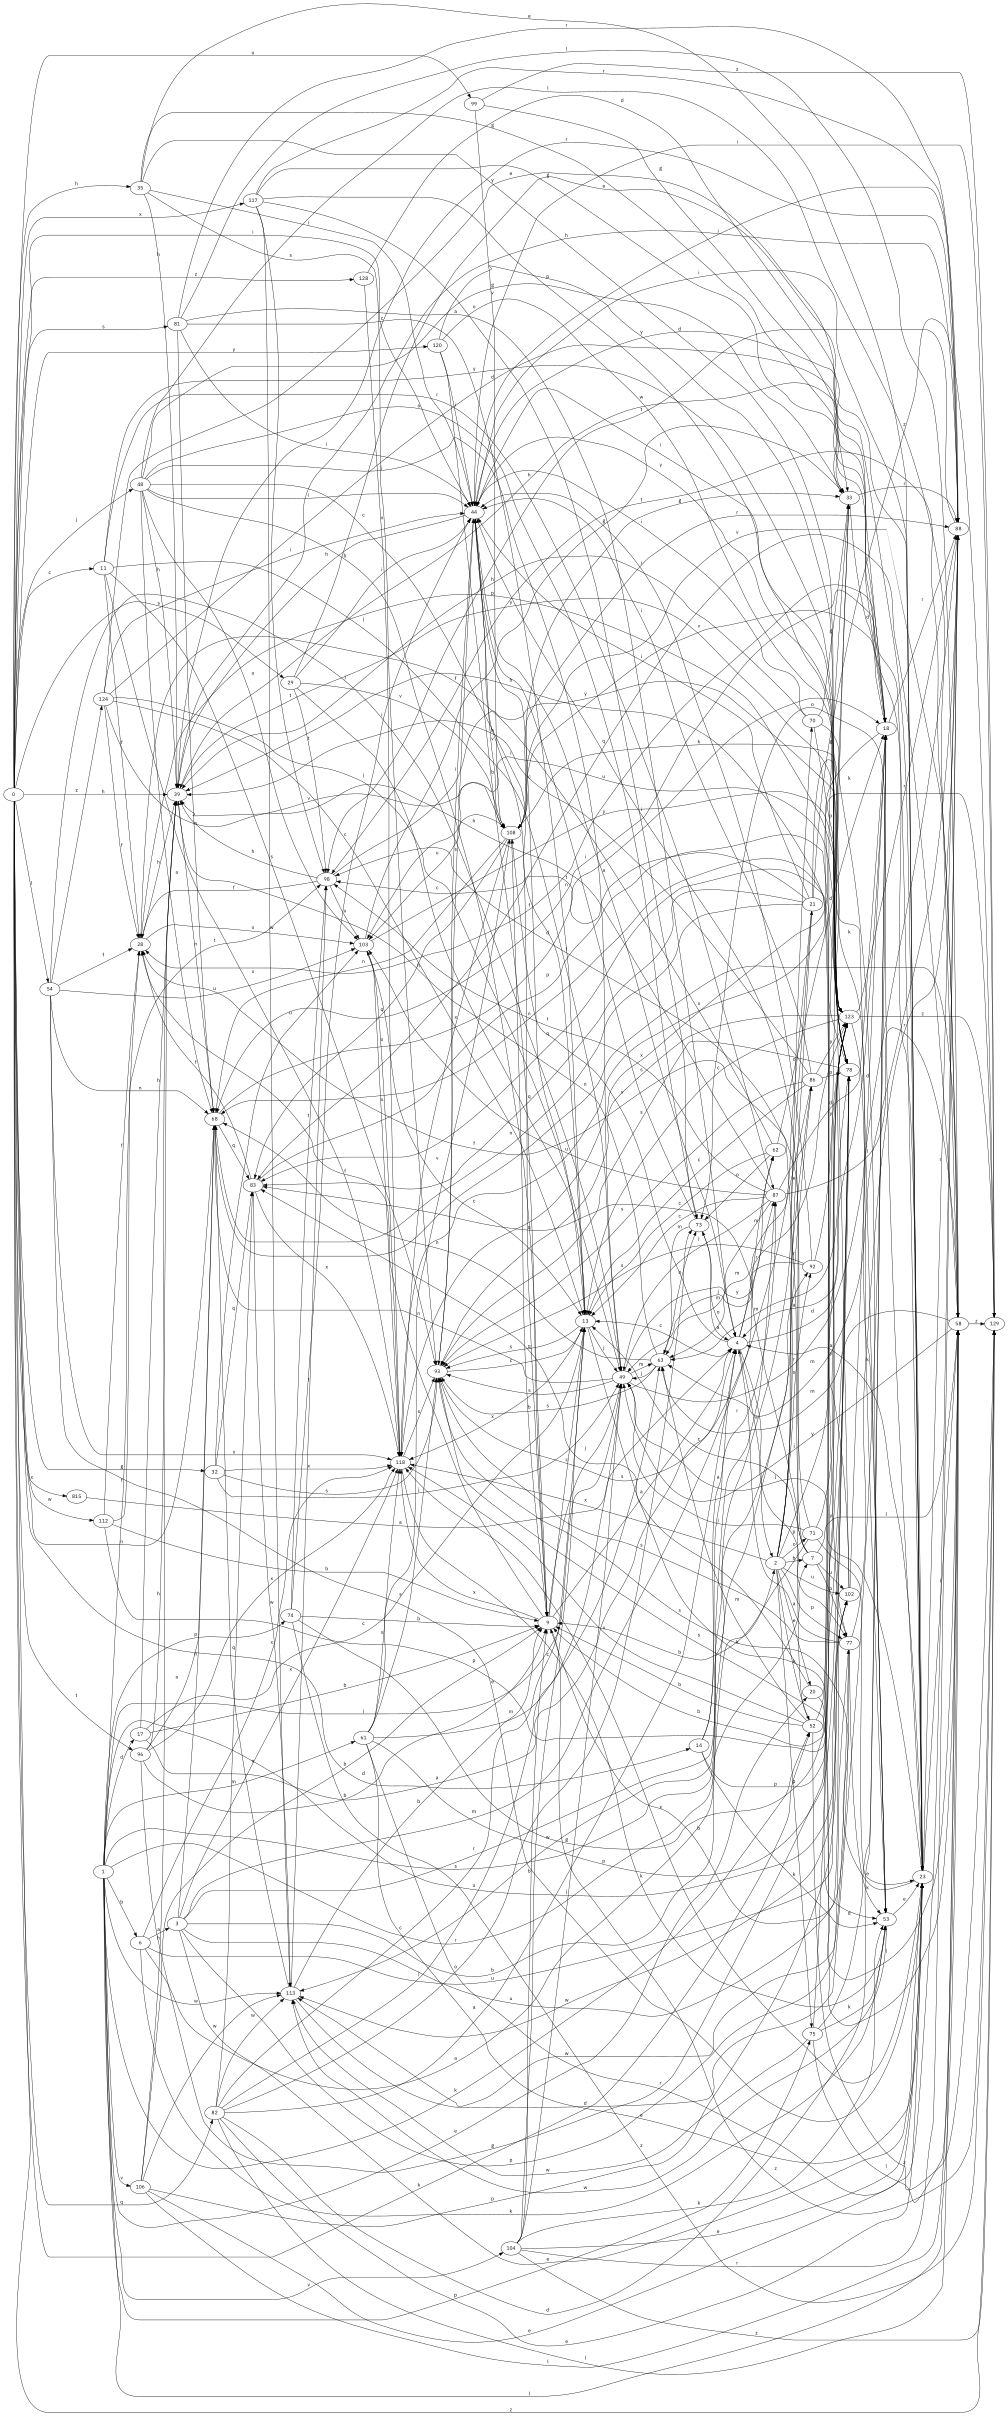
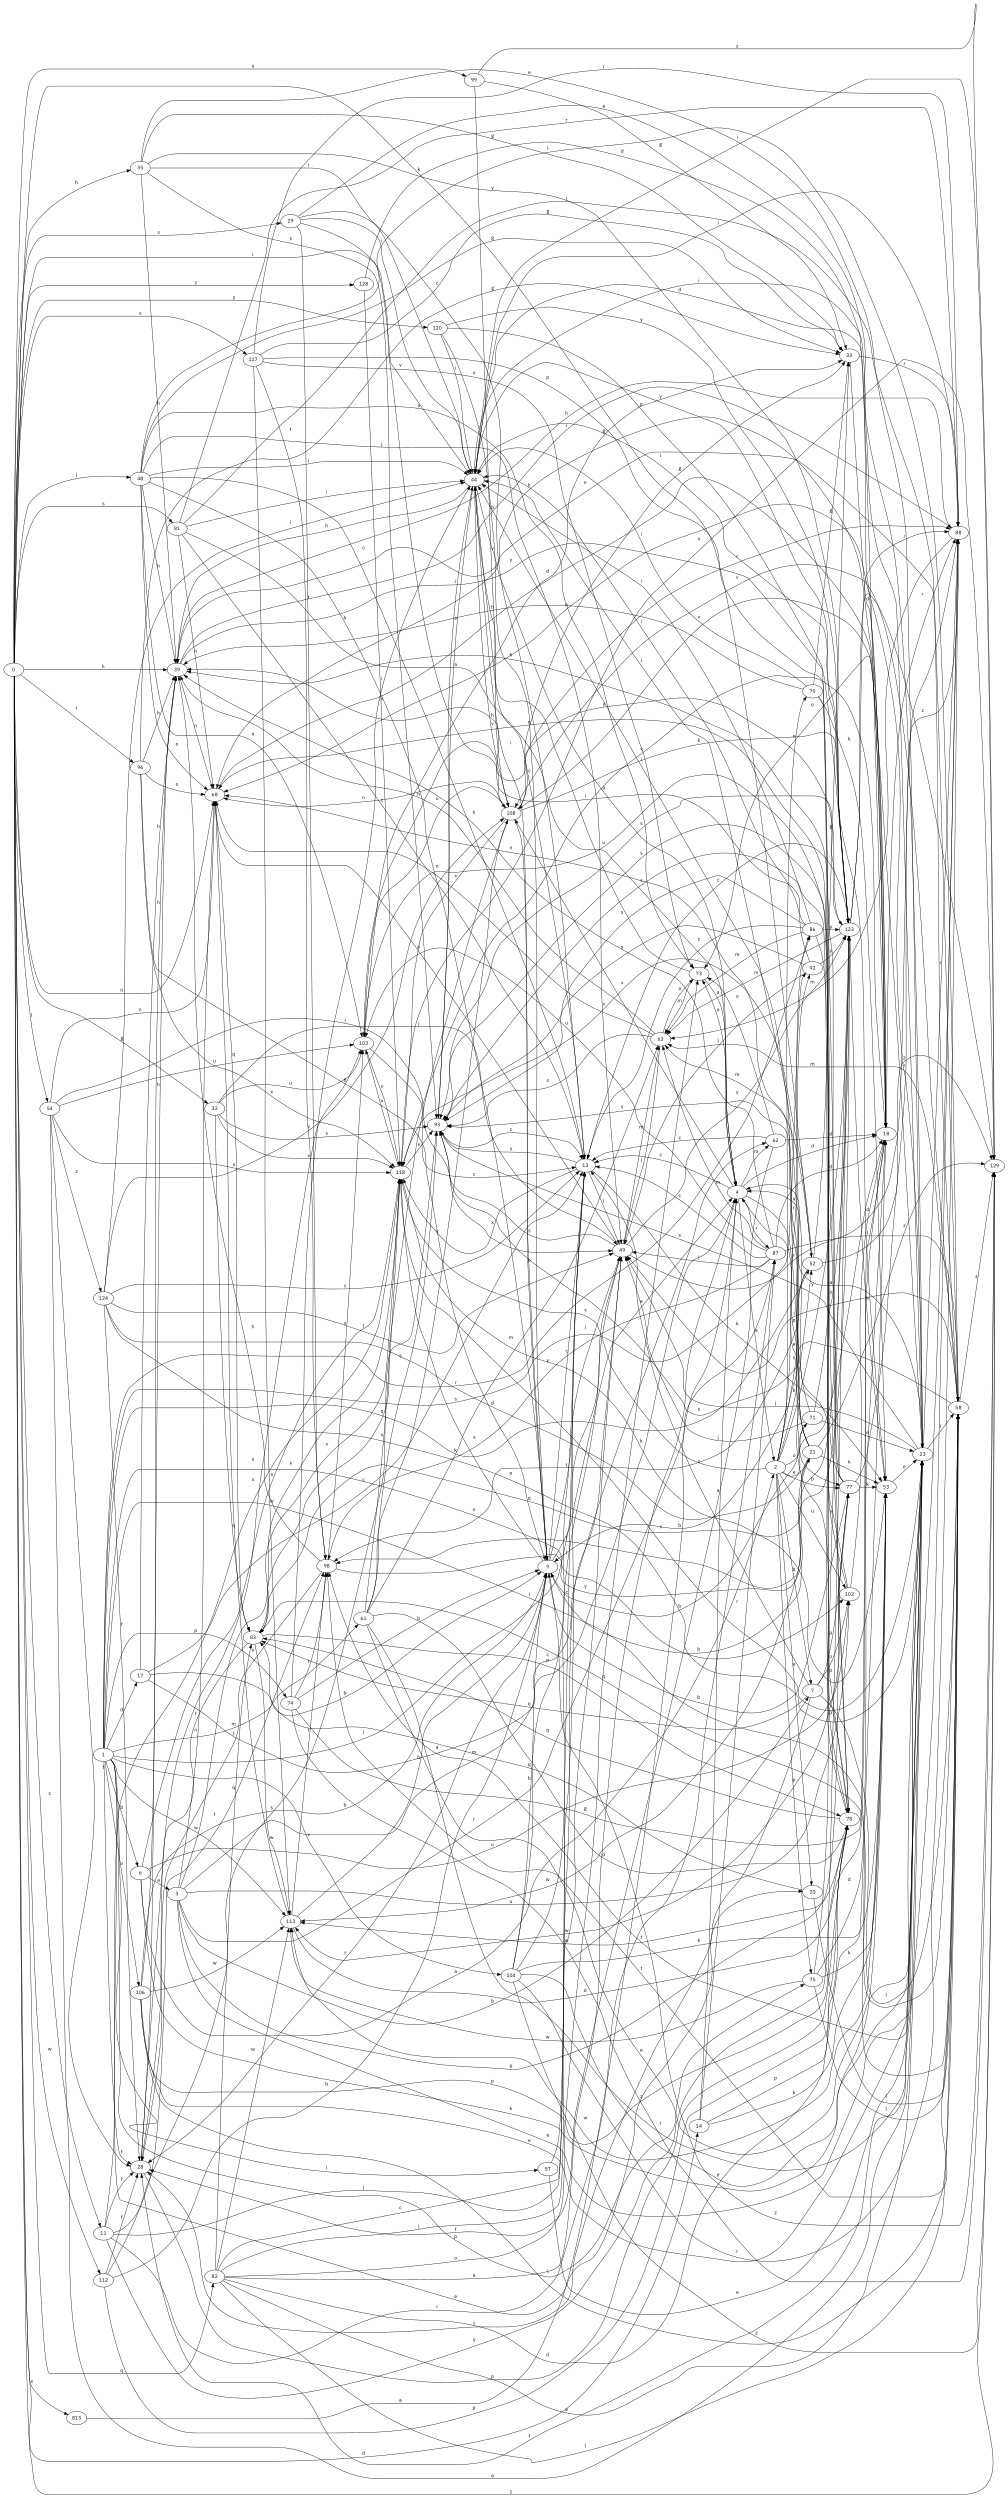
edge "120" -> "78": label "w" -> "p"
edge "87" -> "98": label "t" -> "y"
edge "74" -> "33": now "74" -> "18"
node "57": added
